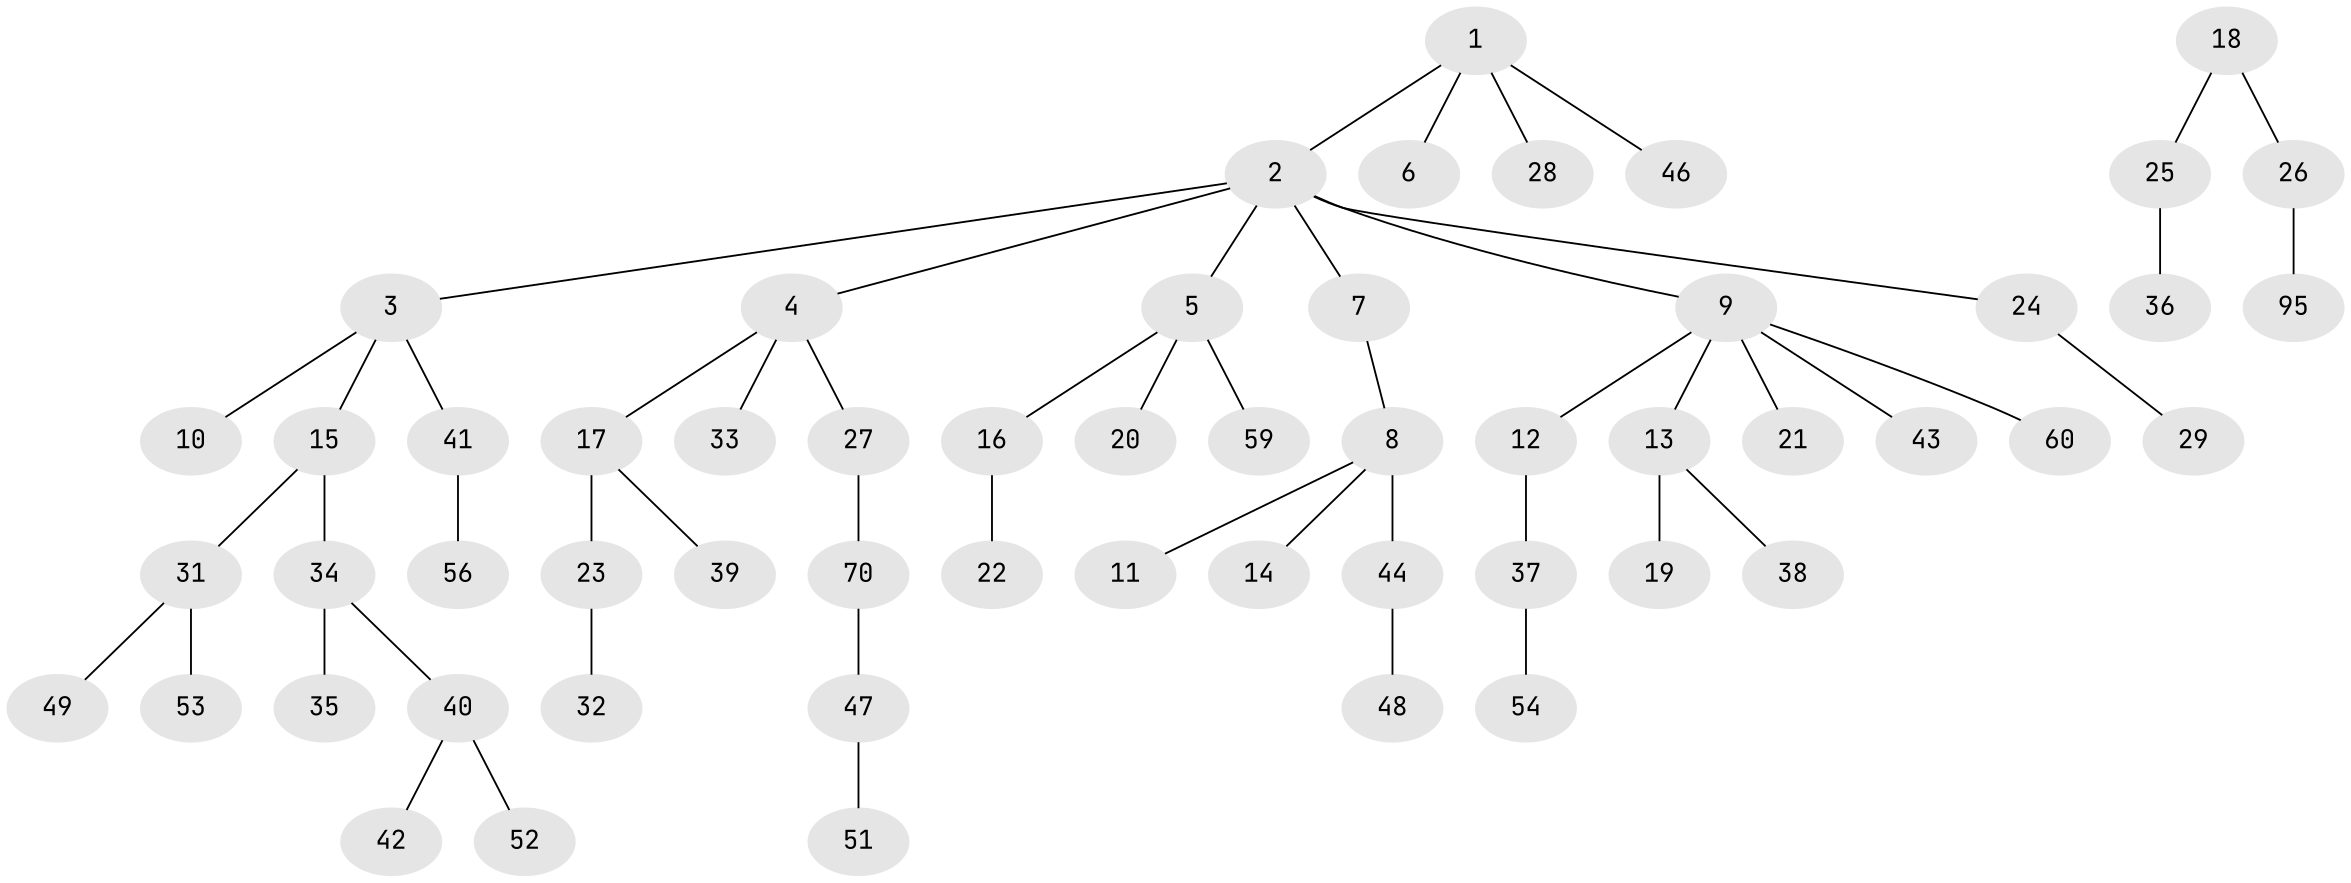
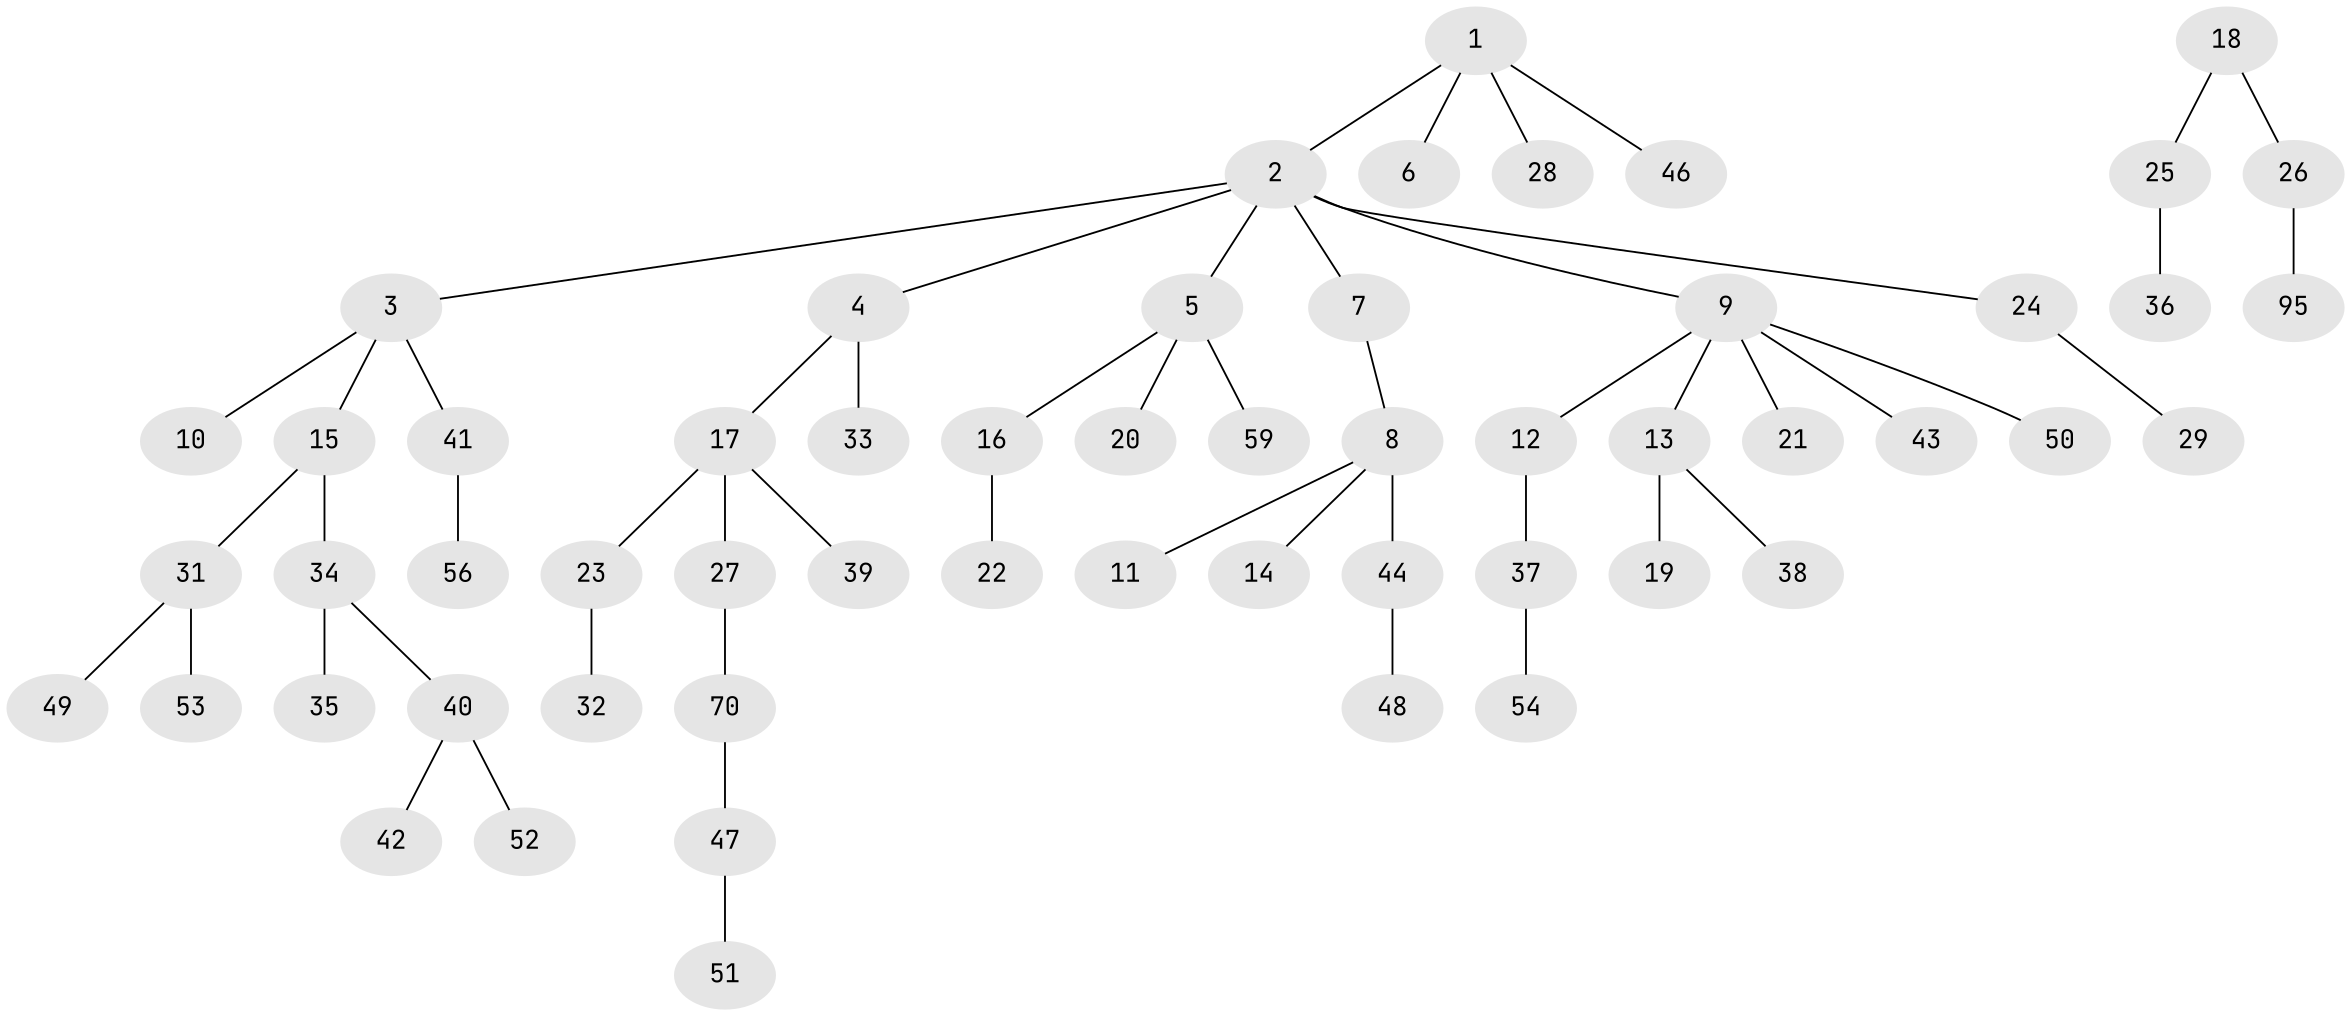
edge "4" -- "27": now "17" -- "27"
node "60": label "60" -> "50"
